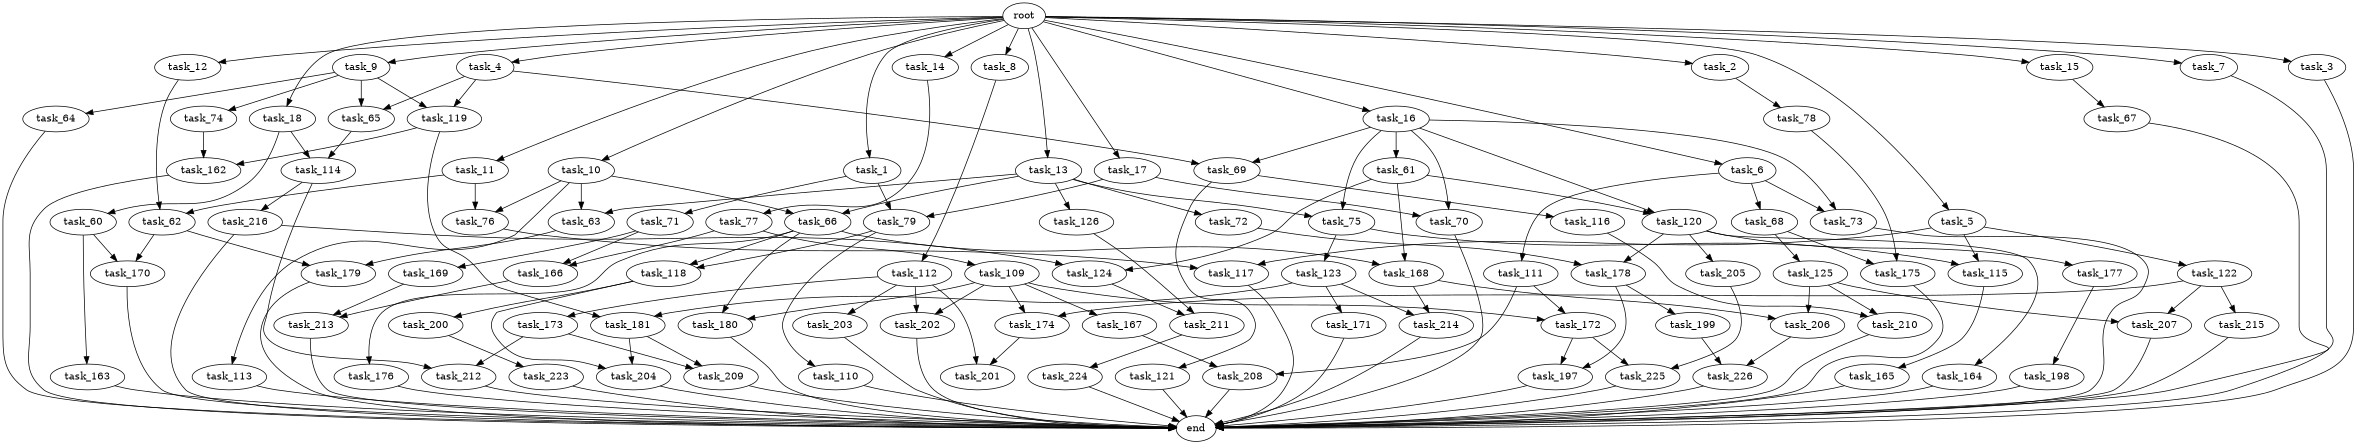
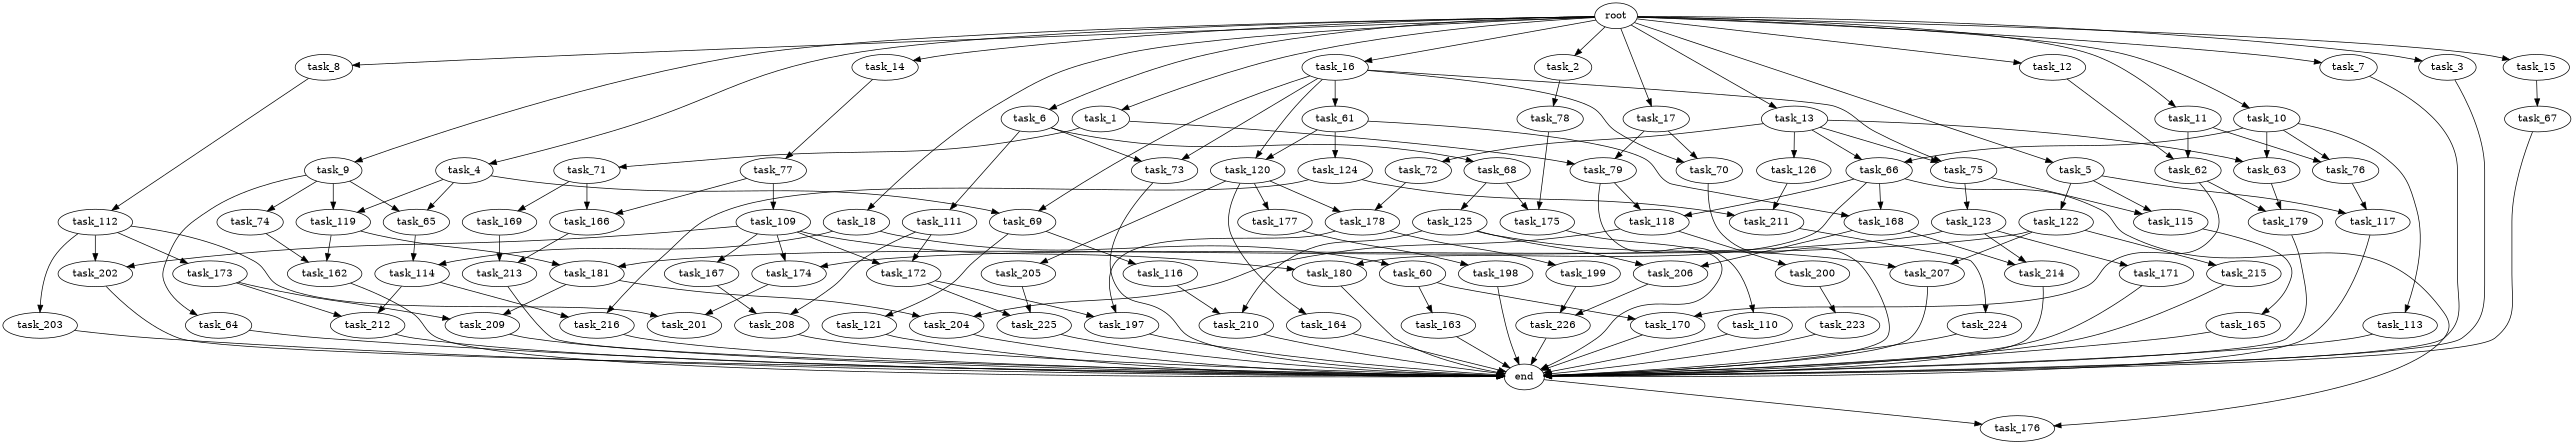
edge "task_216" -> "task_124": reversed
edge "task_176" -> "end": reversed
